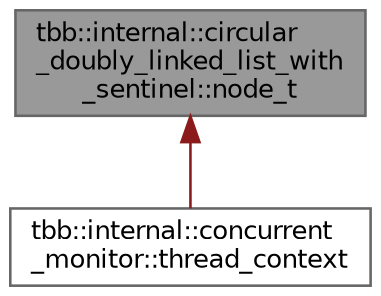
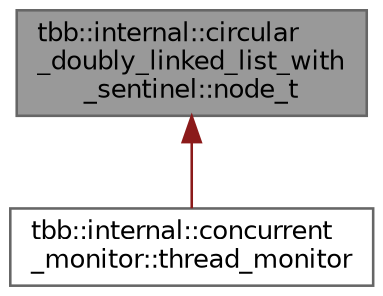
node "tbb::internal::concurrent _monitor::thread_context": label "tbb::internal::concurrent _monitor::thread_context" -> "tbb::internal::concurrent _monitor::thread_monitor"
